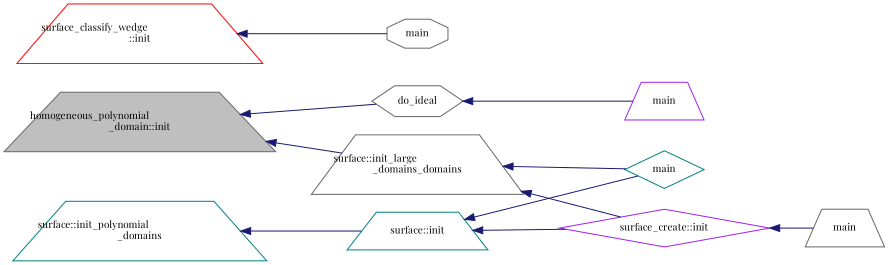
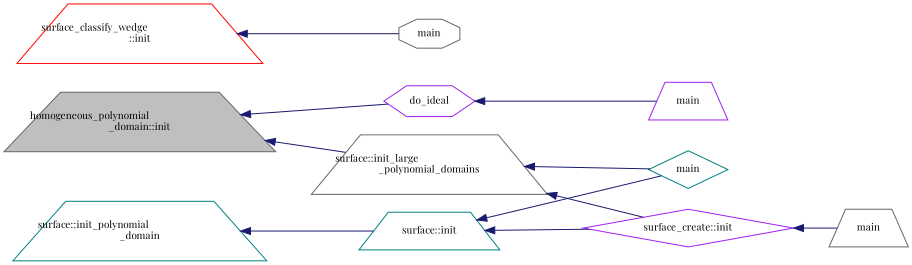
node "do_ideal": color gray40 -> purple
node "surface::init_large _domains_domains": label "surface::init_large _domains_domains" -> "surface::init_large _polynomial_domains"
node "surface::init_polynomial _domains": label "surface::init_polynomial _domains" -> "surface::init_polynomial _domain"
